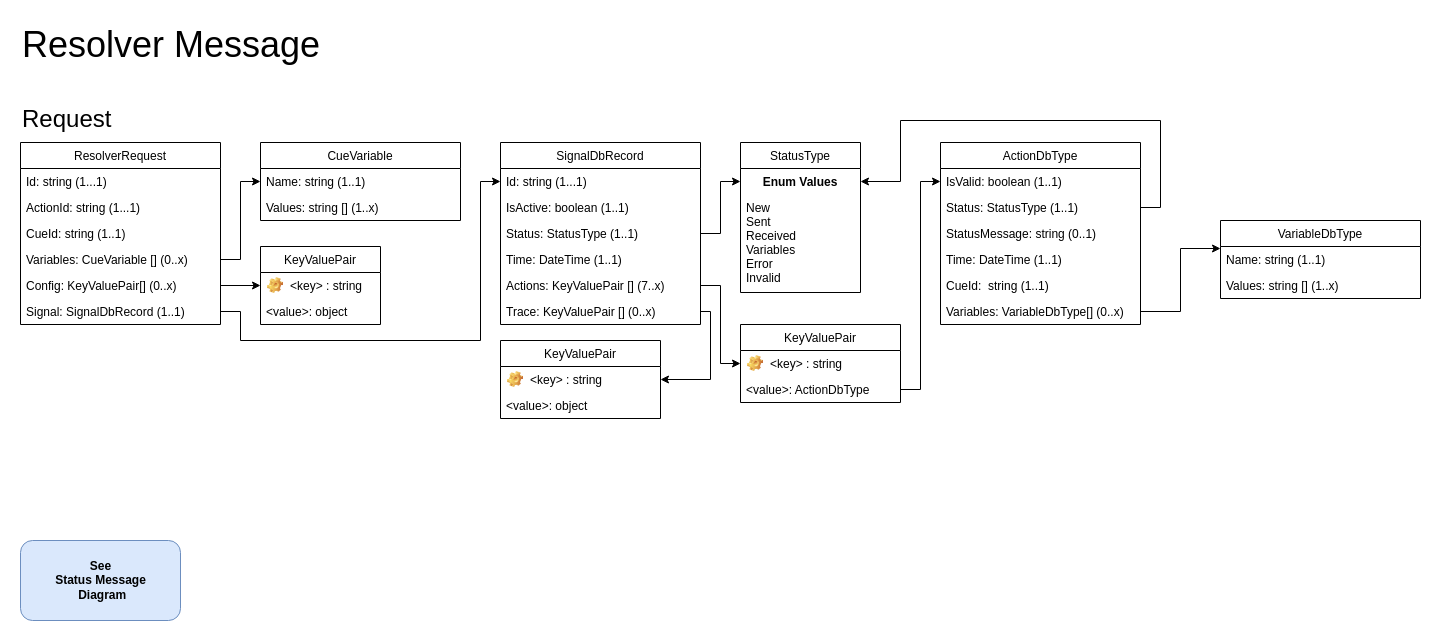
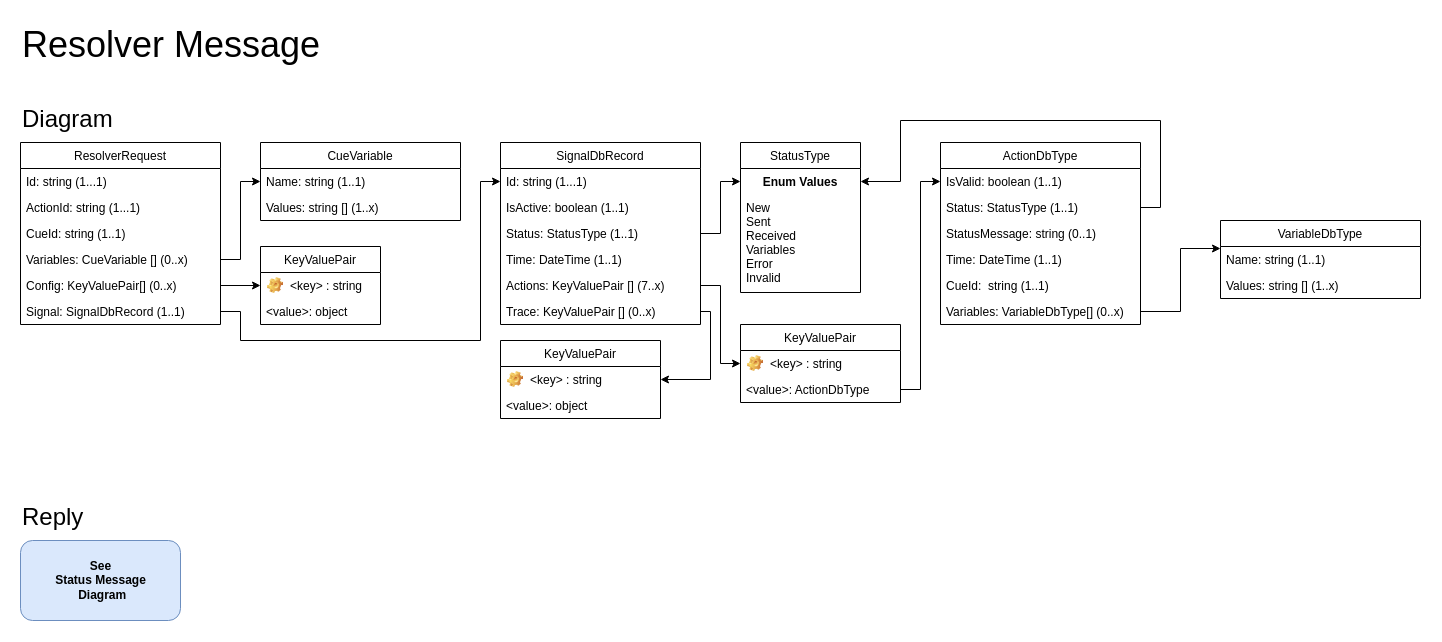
node "Request": label "Request" -> "Diagram"
node "Reply": added
